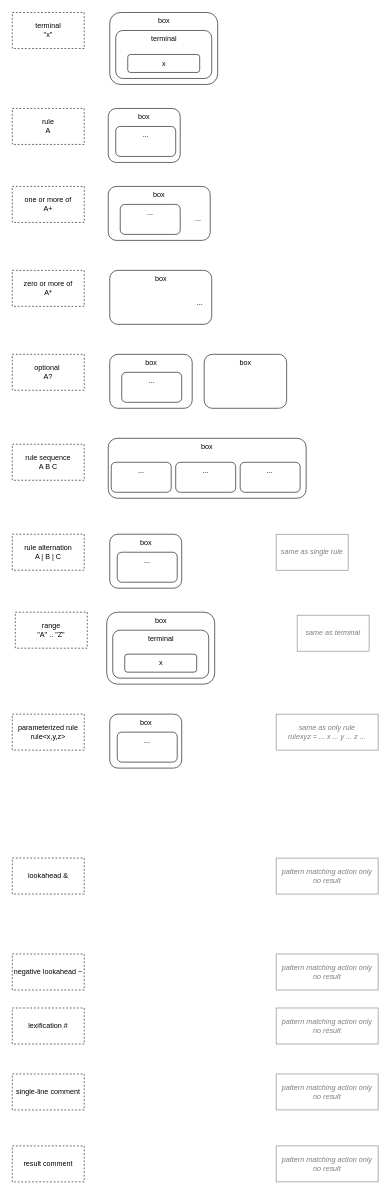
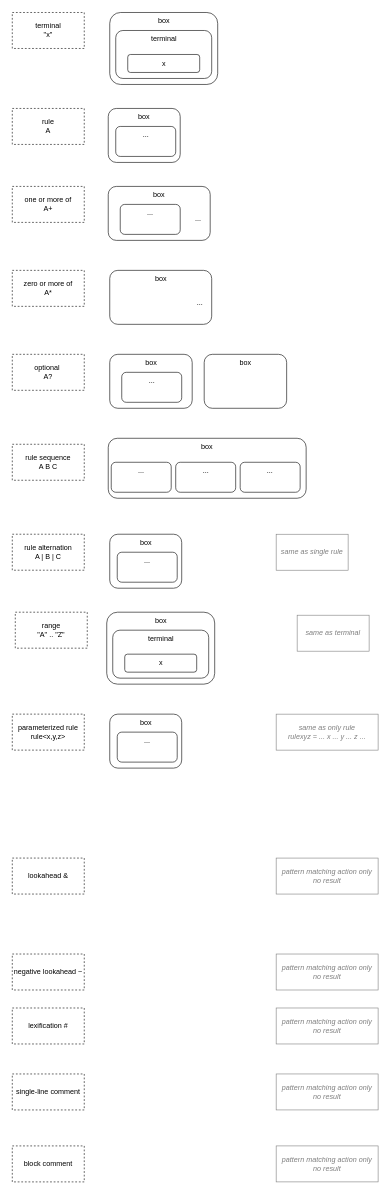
node "result comment": label "result comment" -> "block comment"
